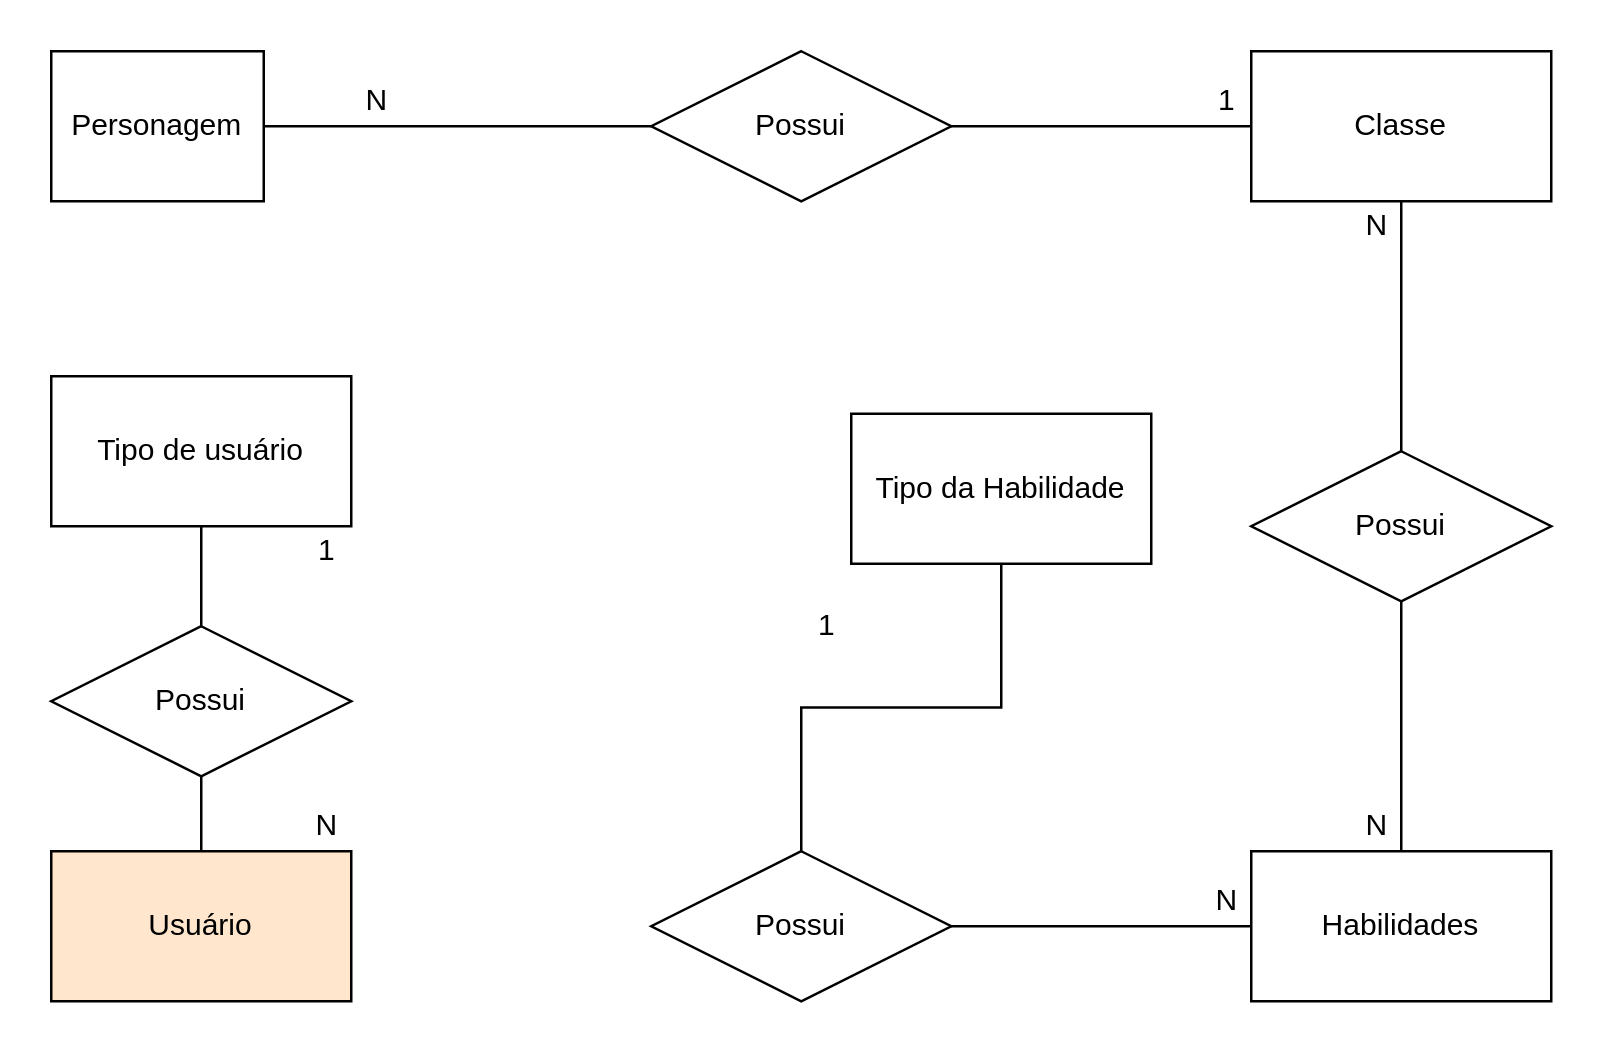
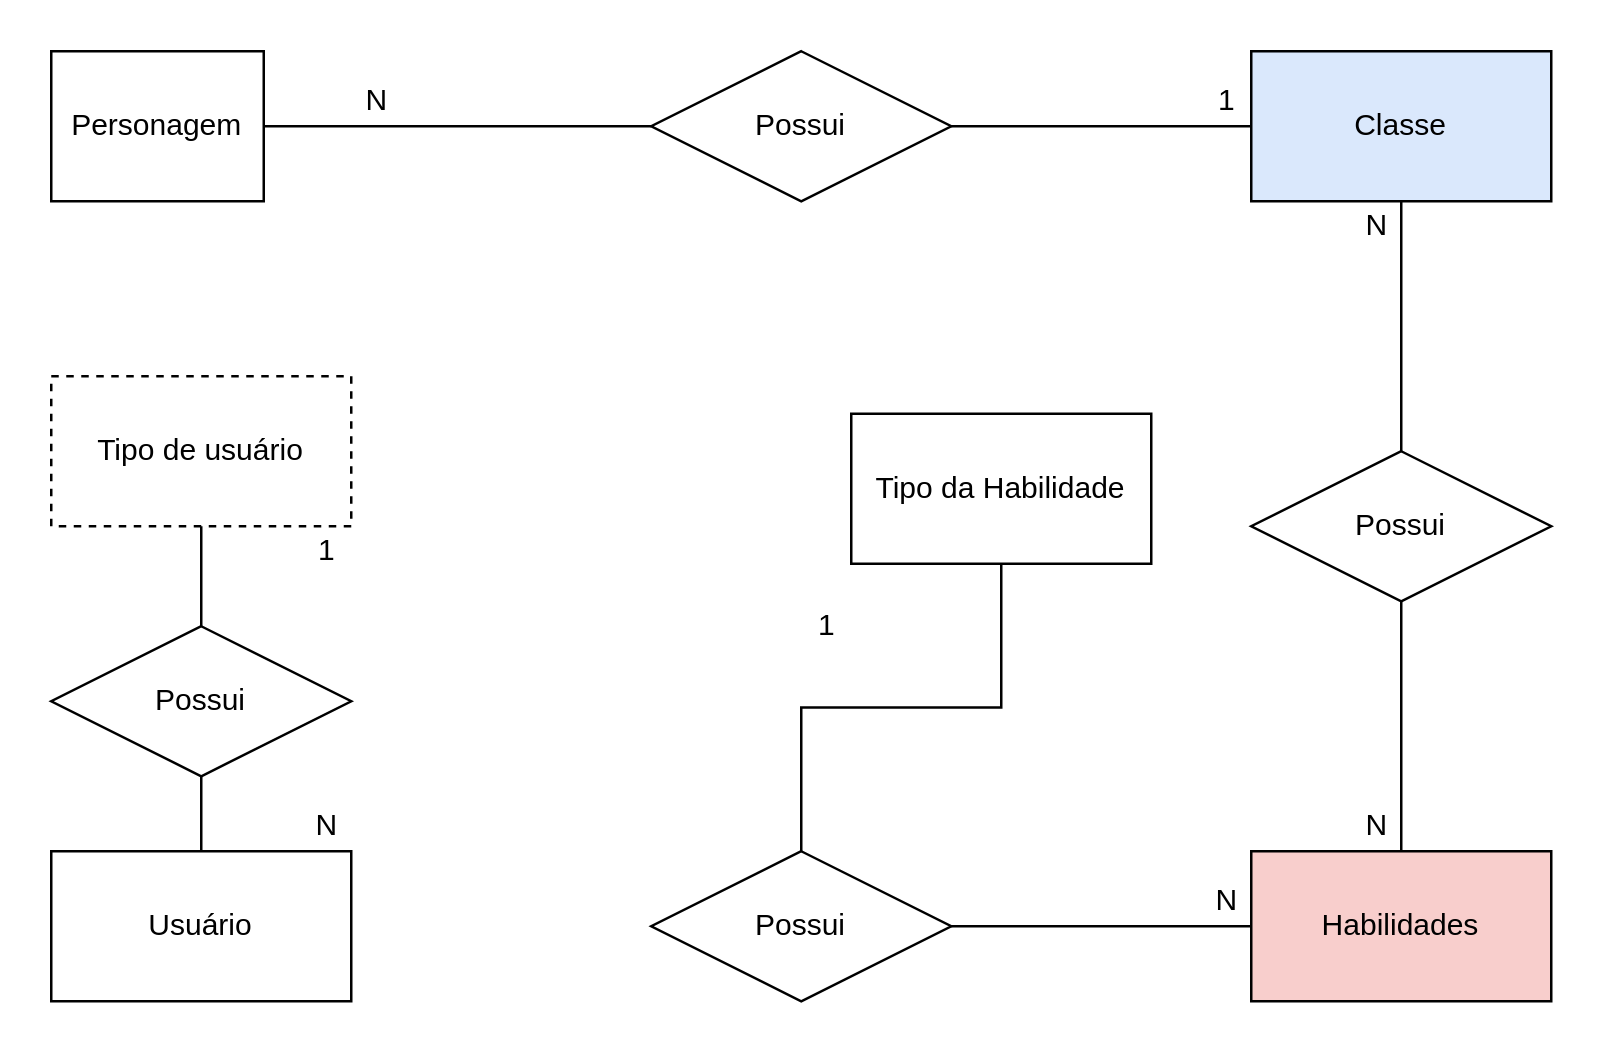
node "Classe": fillcolor #ffffff -> #dae8fc
node "Tipo de usuário": style solid -> dashed
node "Usuário": fillcolor #ffe6cc -> #ffffff
node "Habilidades": fillcolor #ffffff -> #f8cecc
